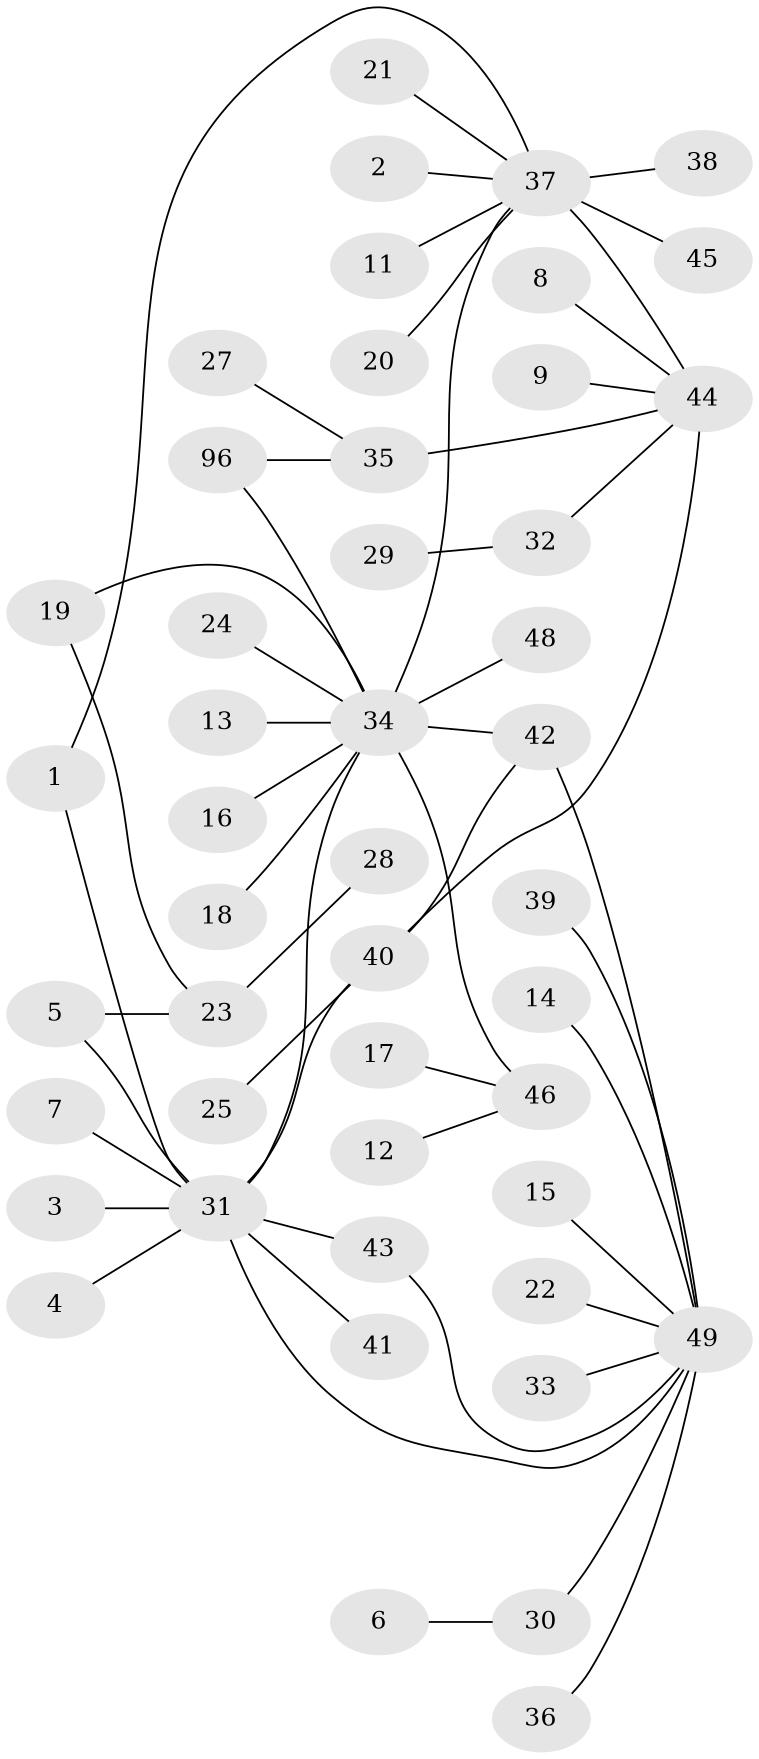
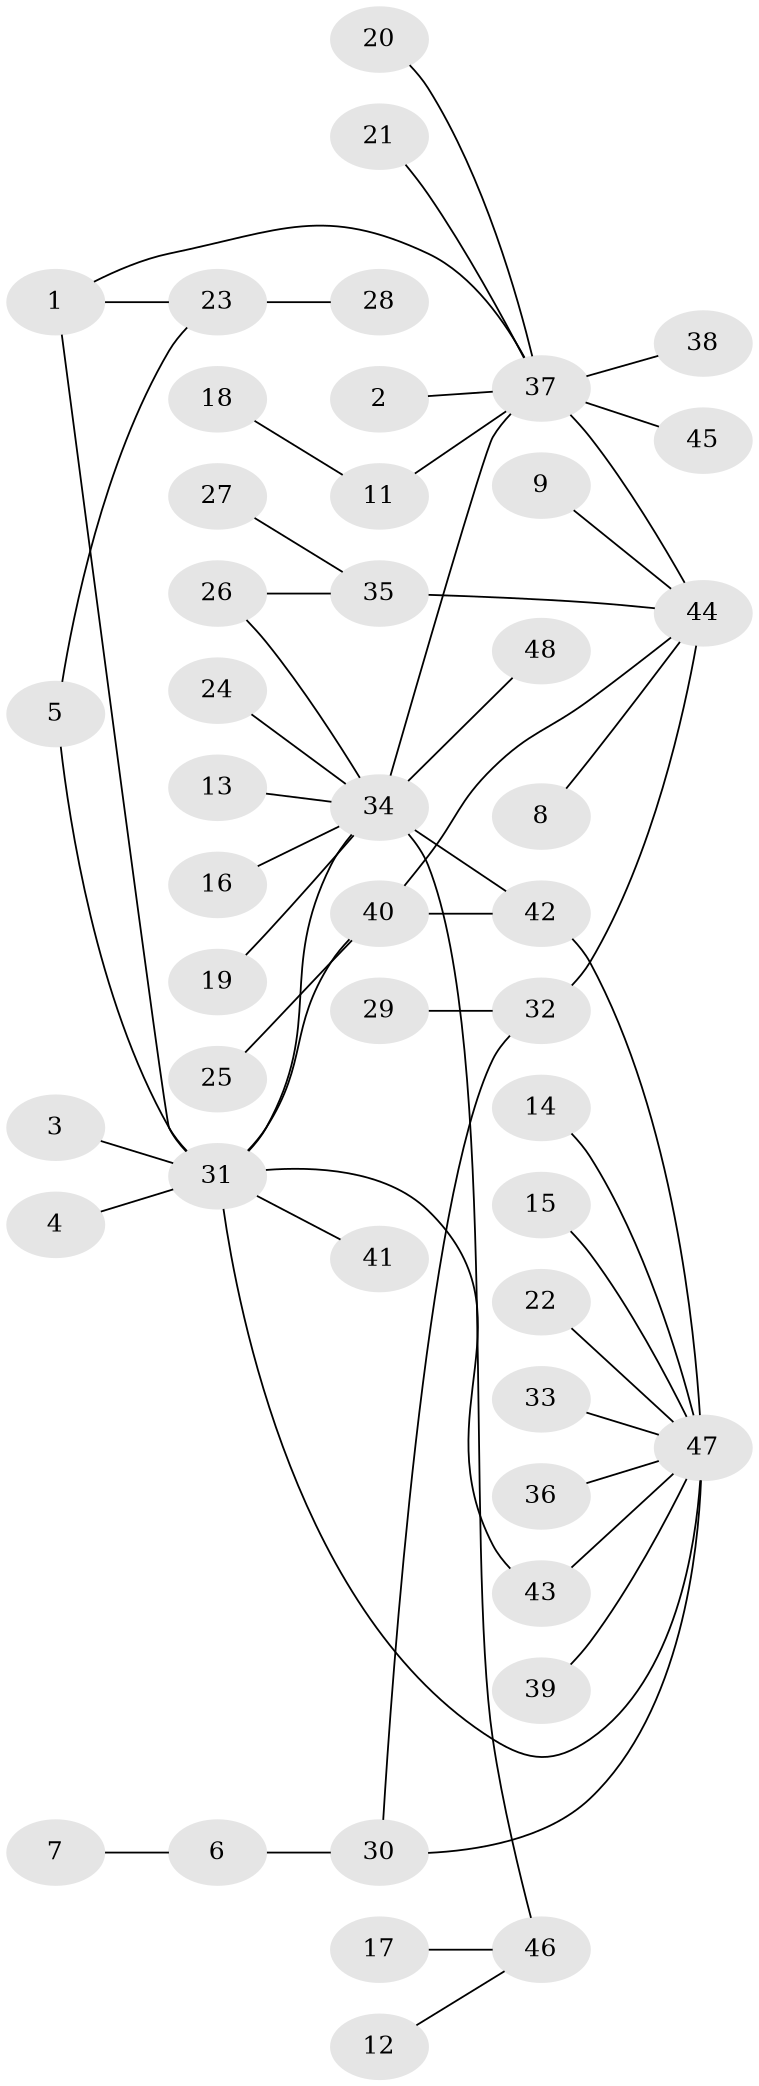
node "96": label "96" -> "26"
edge "19" -- "23": now "1" -- "23"
edge "34" -- "18": now "11" -- "18"
edge "7" -- "31": now "7" -- "6"
node "49": label "49" -> "47"
edge "32" -- "30": added
